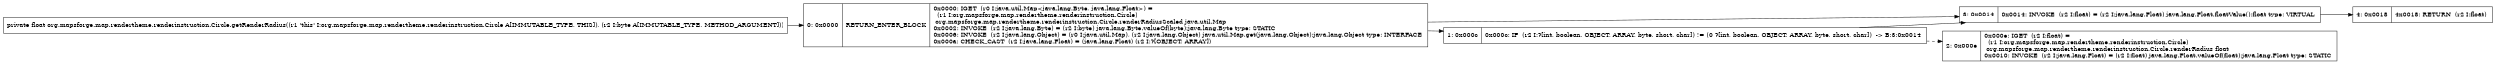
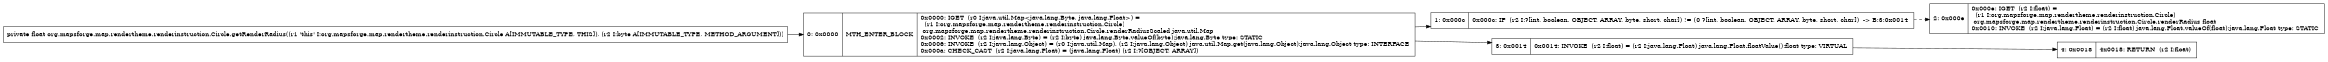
node "0: 0x0000": text "RETURN_ENTER_BLOCK" -> "MTH_ENTER_BLOCK"
edge "1: 0x000c" -> "3: 0x0014": removed
